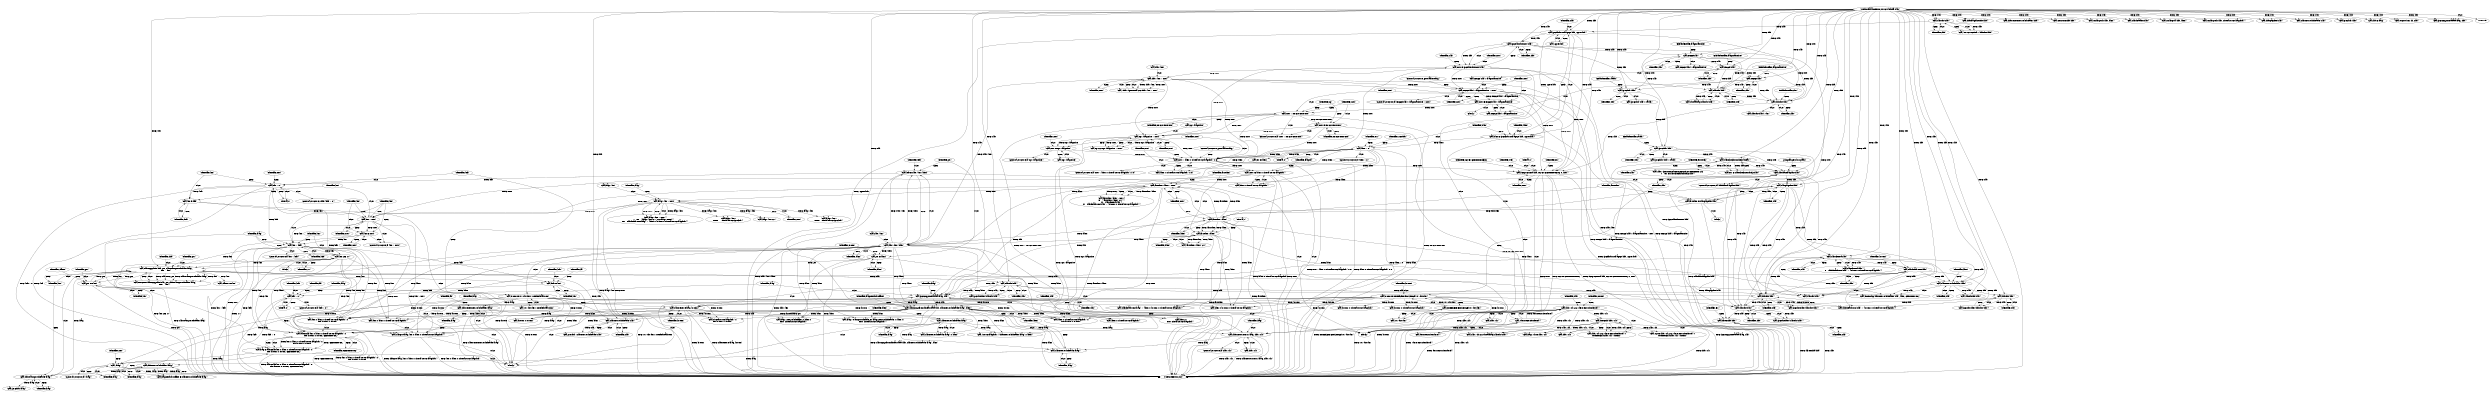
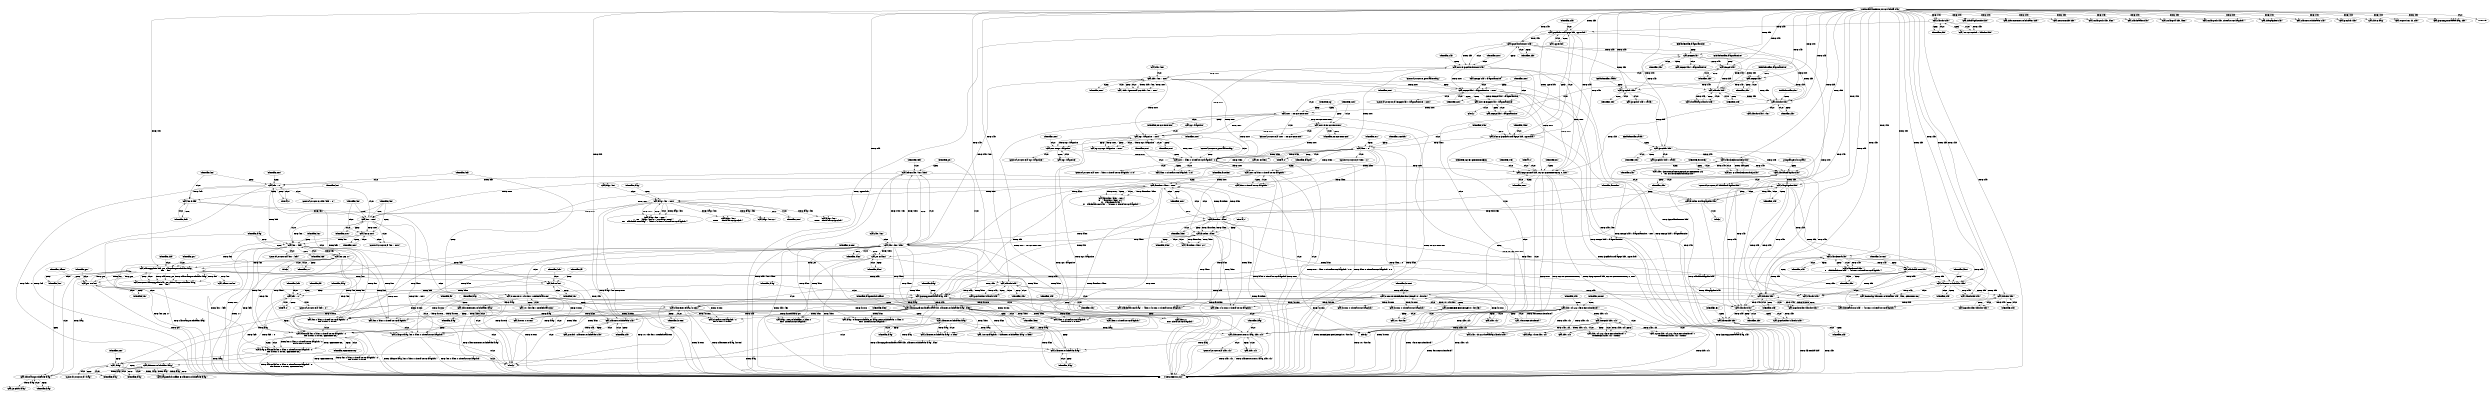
node "(Call,skb_checksum_help(linear))": label "(Call,skb_checksum_help(linear))" -> "(Call,skb_checksum_help(skb))"
edge "(Call,skb->len - hlen)" -> "(Call,skb_network_header(frag) + hlen)": added, label "DDG: hlen"
node "(Call,dev_recursion_level())": removed
